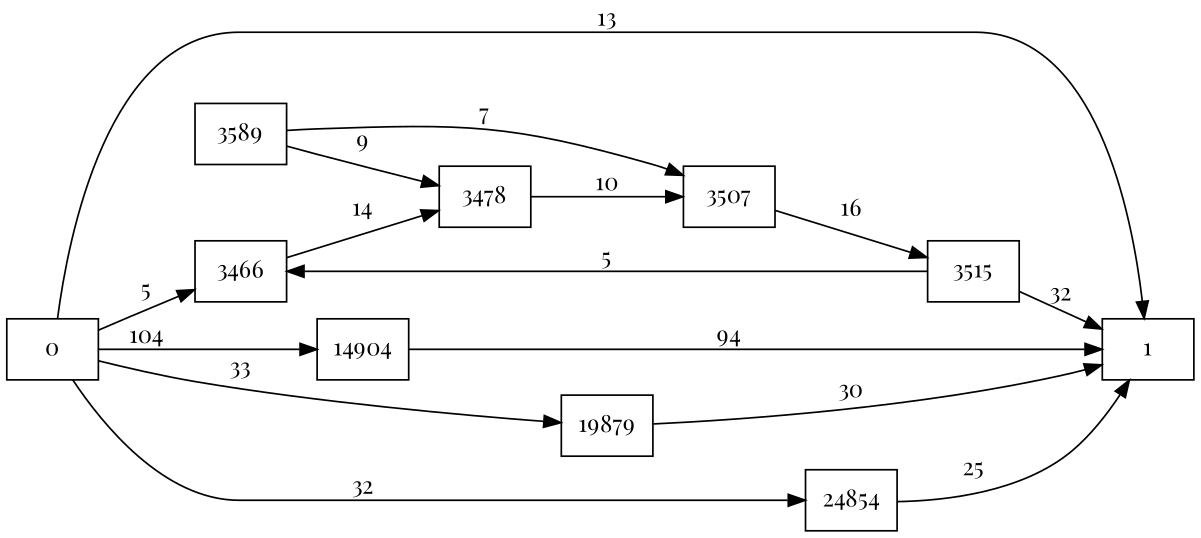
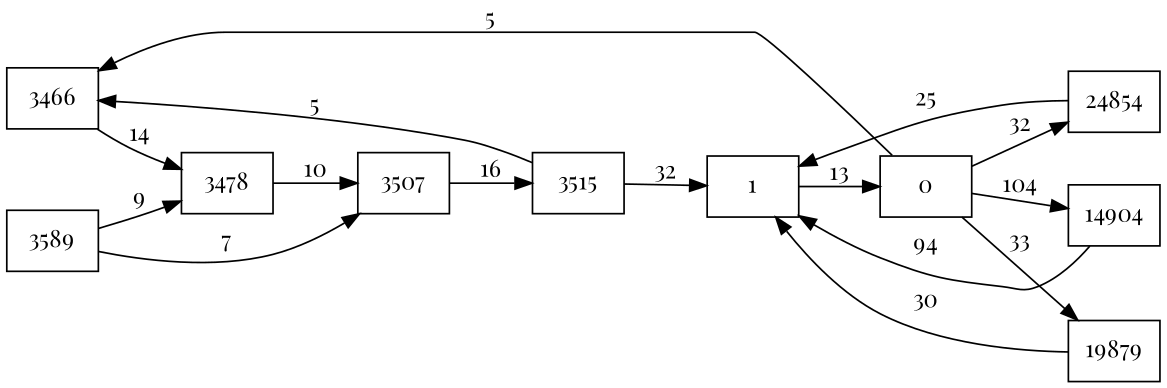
edge "0" -> "1": reversed
